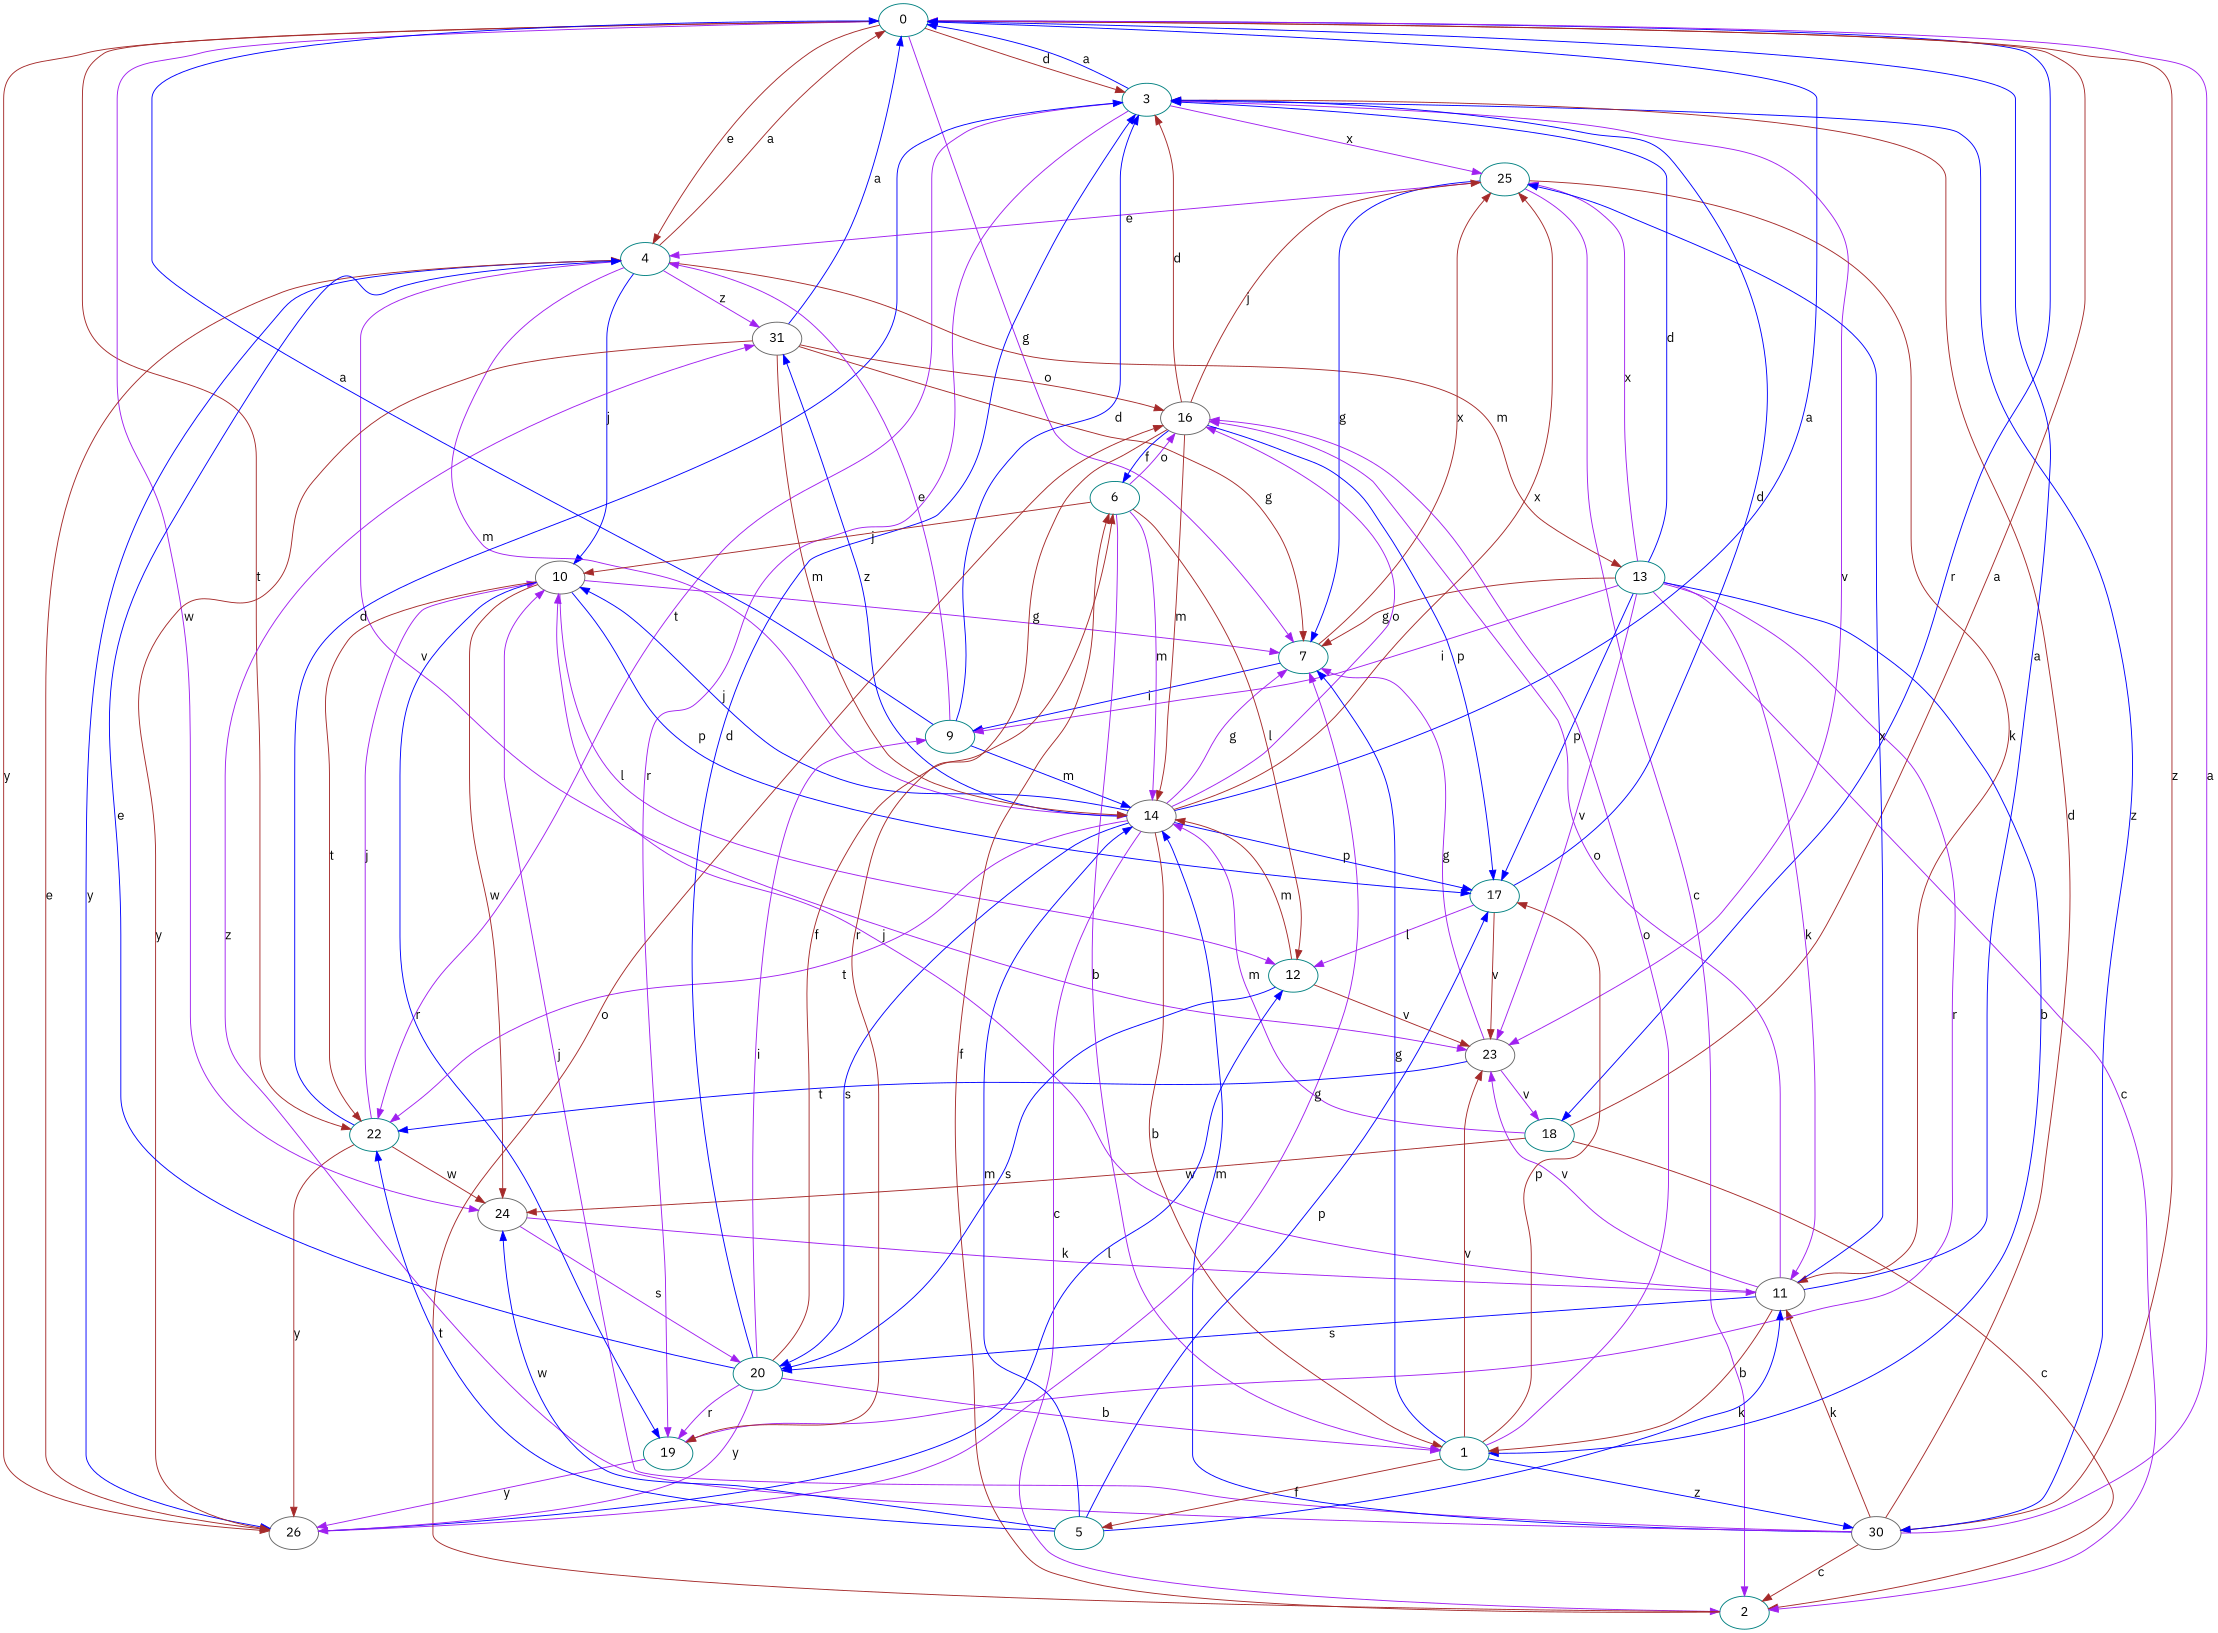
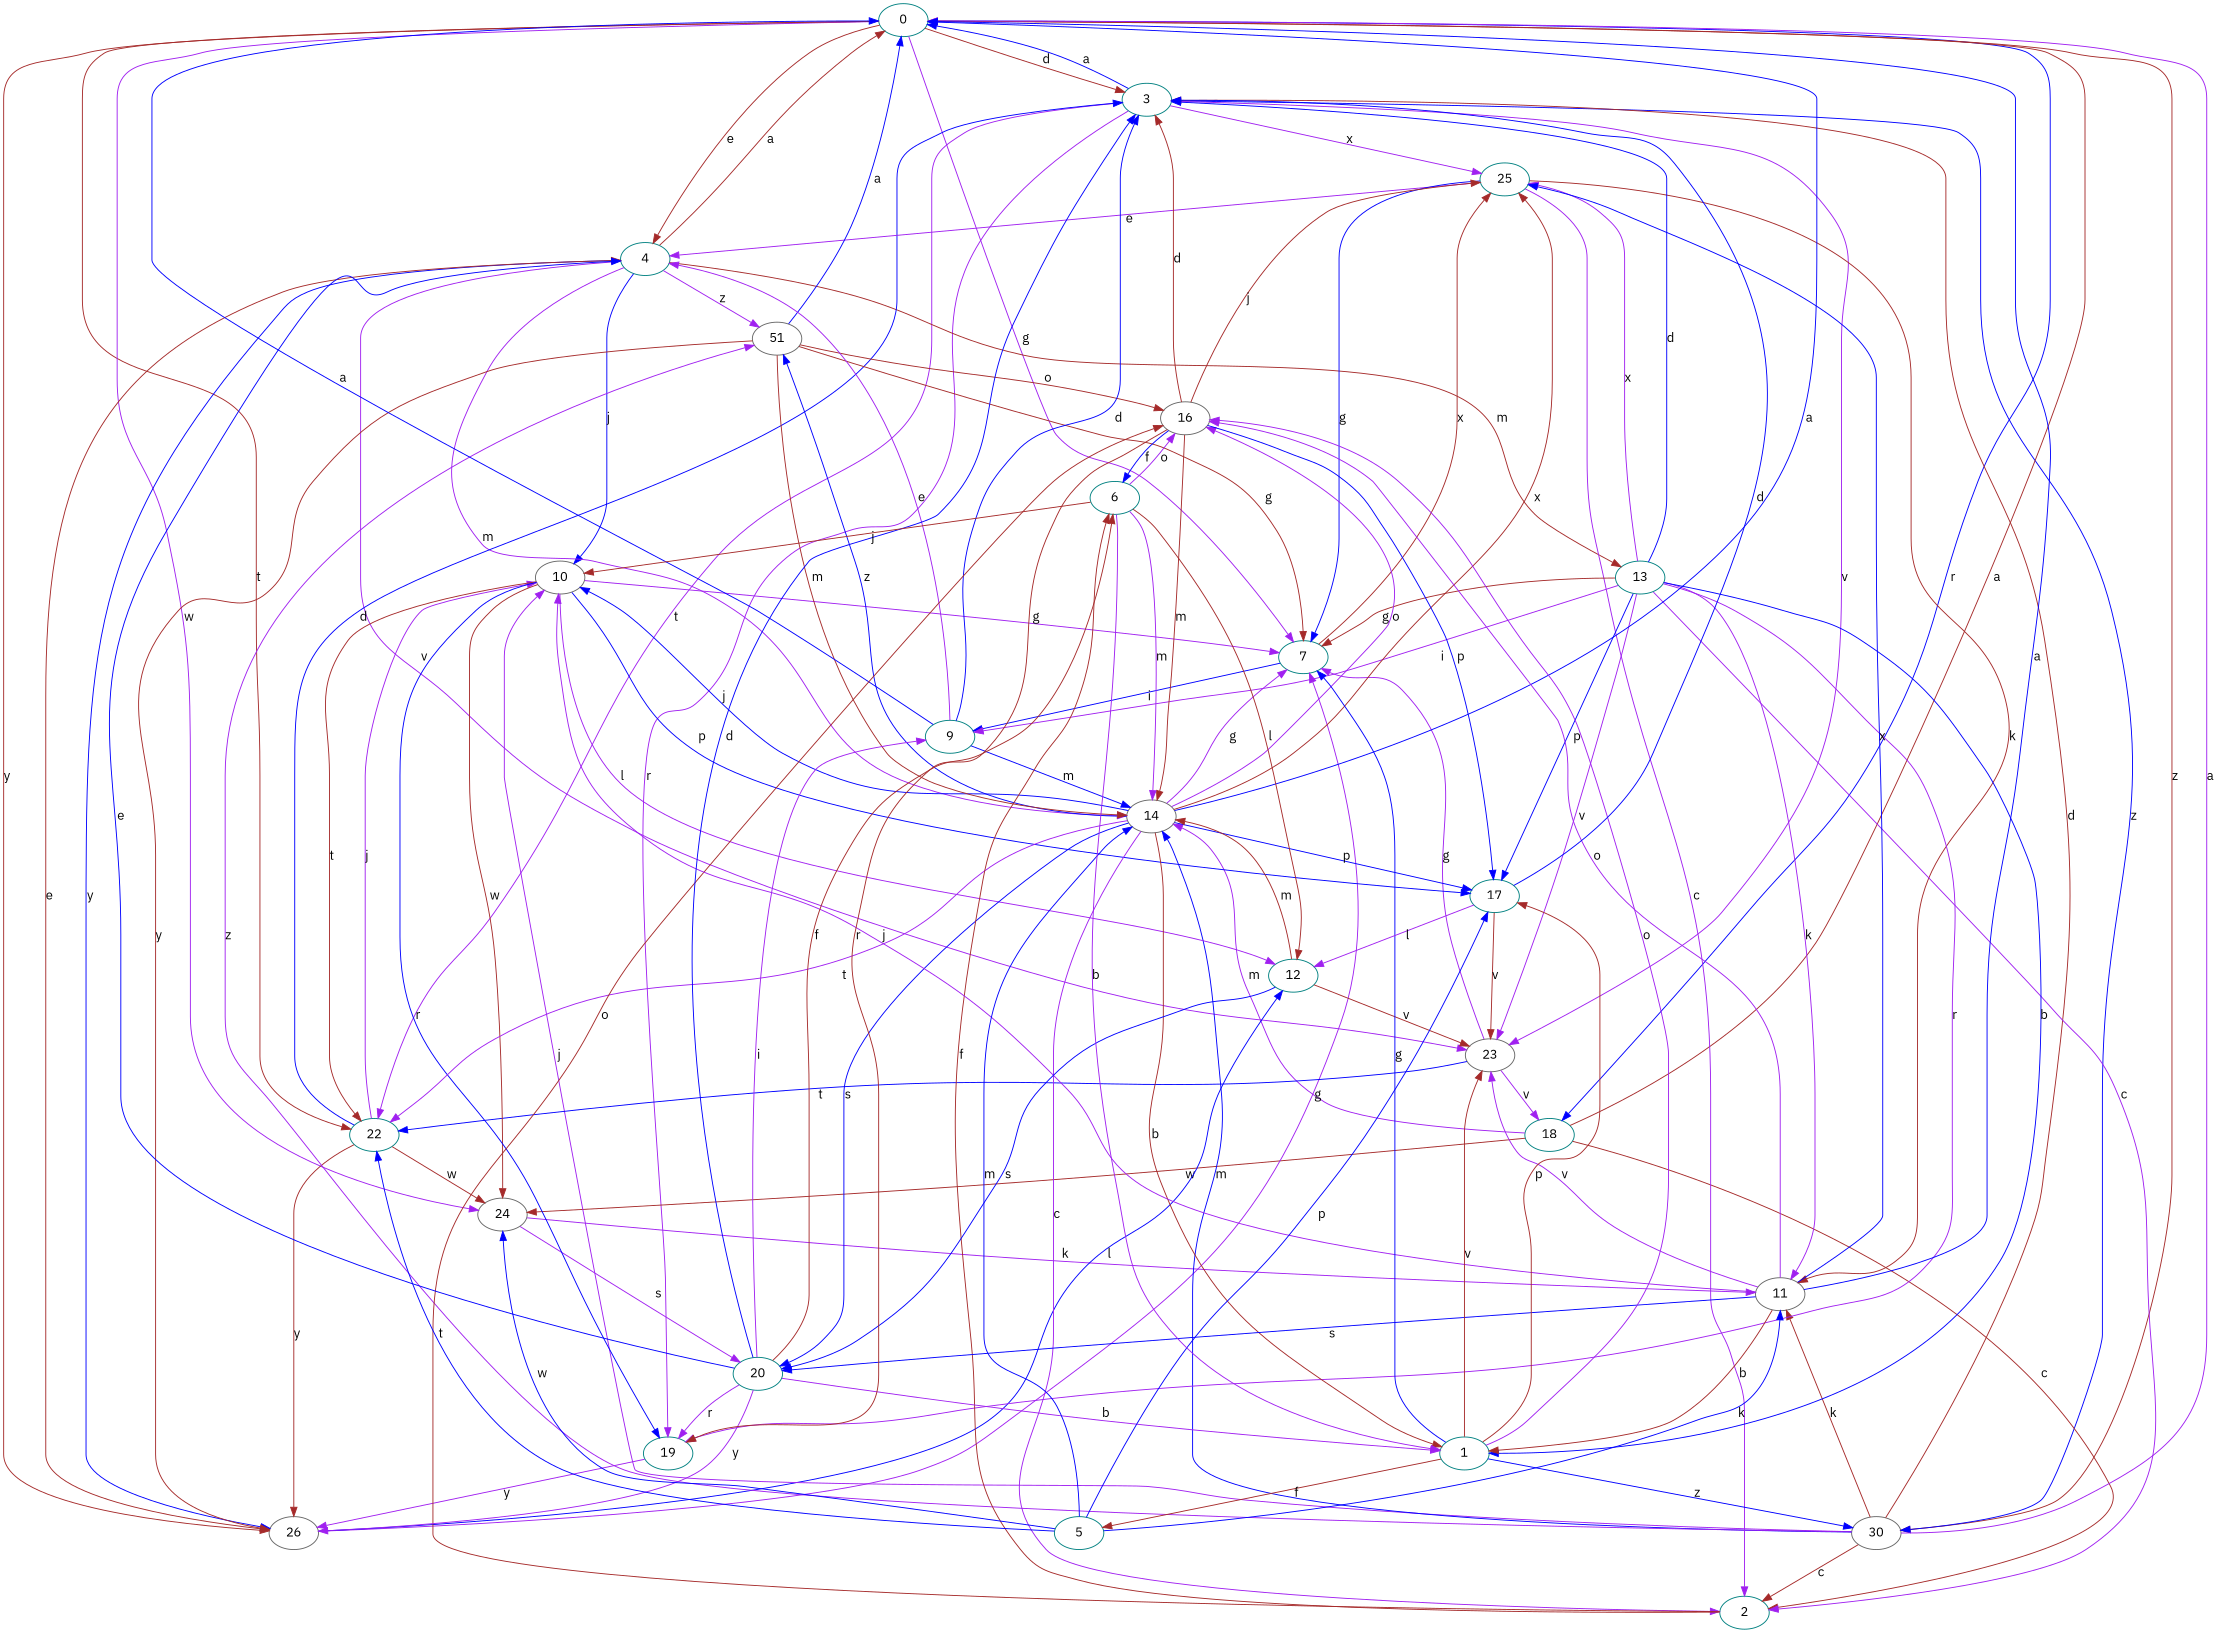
node "31": label "31" -> "51"
